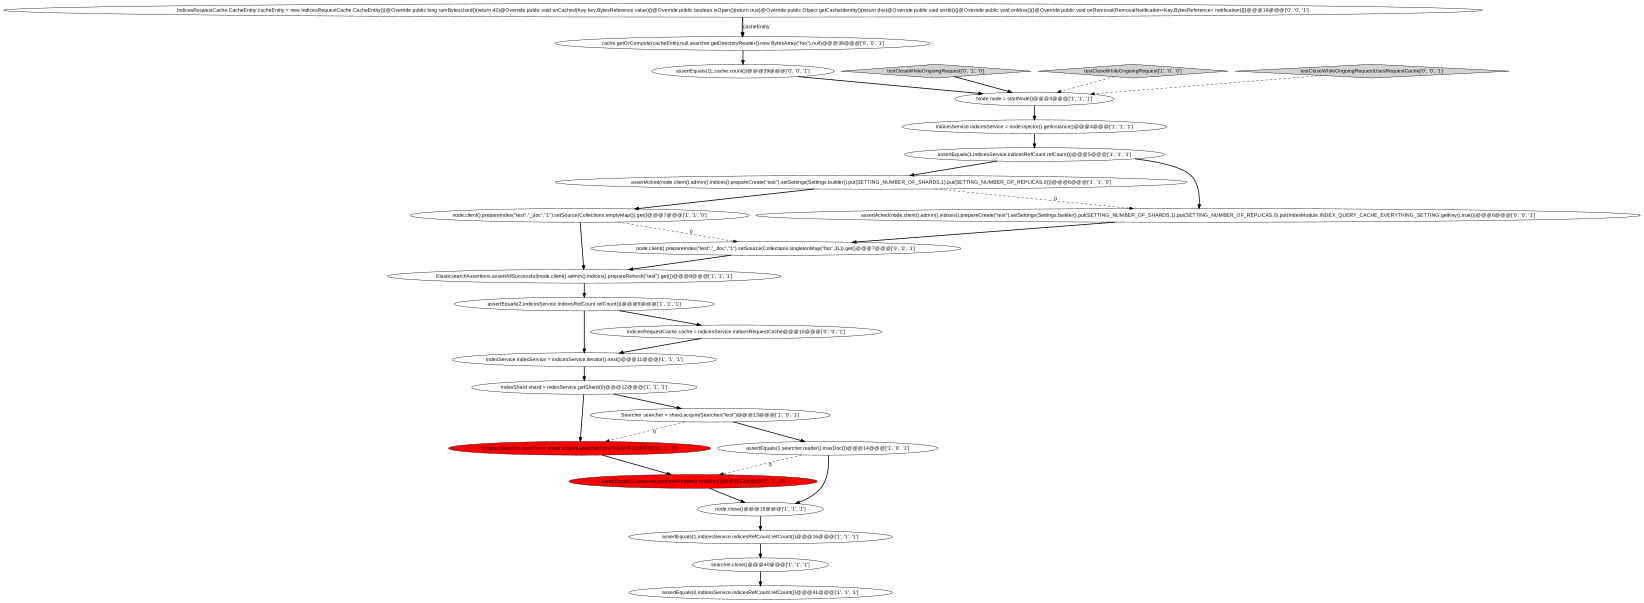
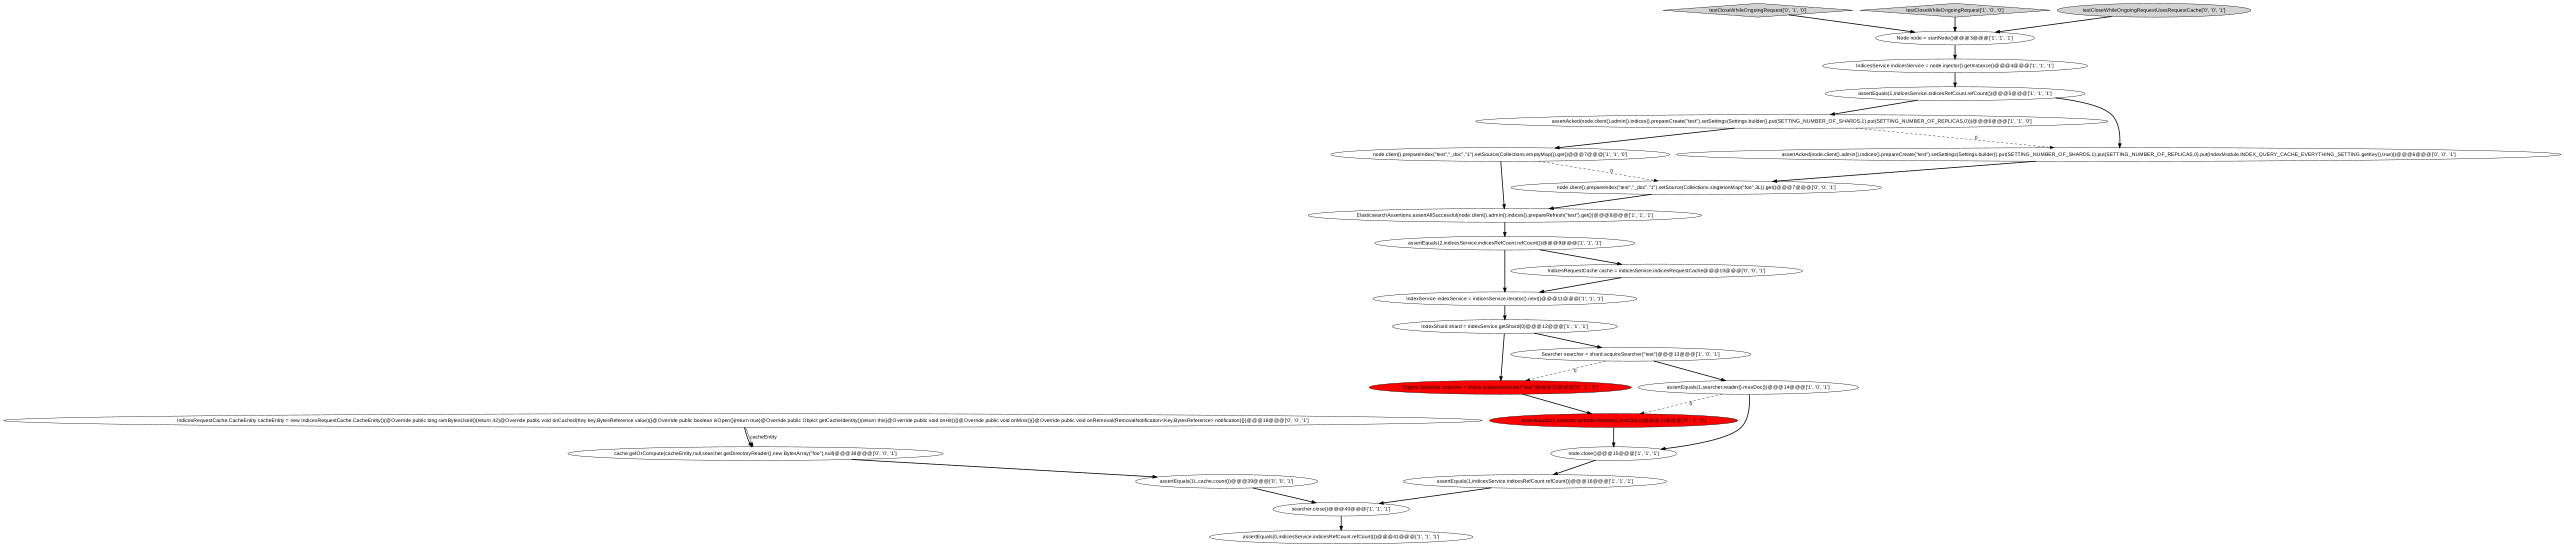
node "testCloseWhileOngoingRequestUsesRequestCache['0', '0', '1']": shape diamond -> ellipse
edge "testCloseWhileOngoingRequest['1', '0', '0']" -> "Node node = startNode()@@@3@@@['1', '1', '1']": style dashed -> bold
edge "assertEquals(1L,cache.count())@@@39@@@['0', '0', '1']" -> "Node node = startNode()@@@3@@@['1', '1', '1']": now "assertEquals(1L,cache.count())@@@39@@@['0', '0', '1']" -> "searcher.close()@@@40@@@['1', '1', '1']"
edge "testCloseWhileOngoingRequestUsesRequestCache['0', '0', '1']" -> "Node node = startNode()@@@3@@@['1', '1', '1']": style dashed -> bold
